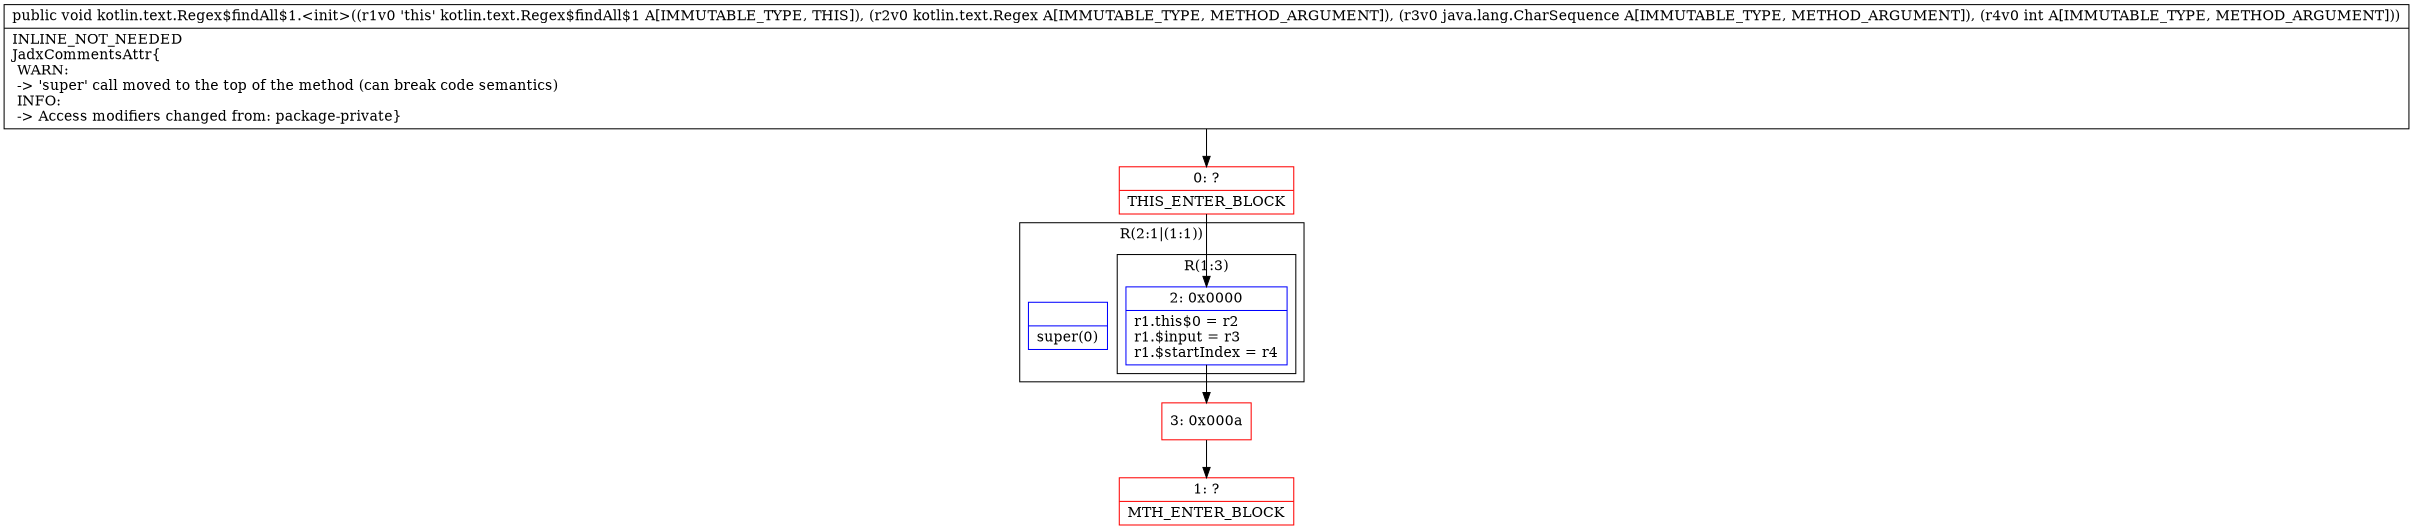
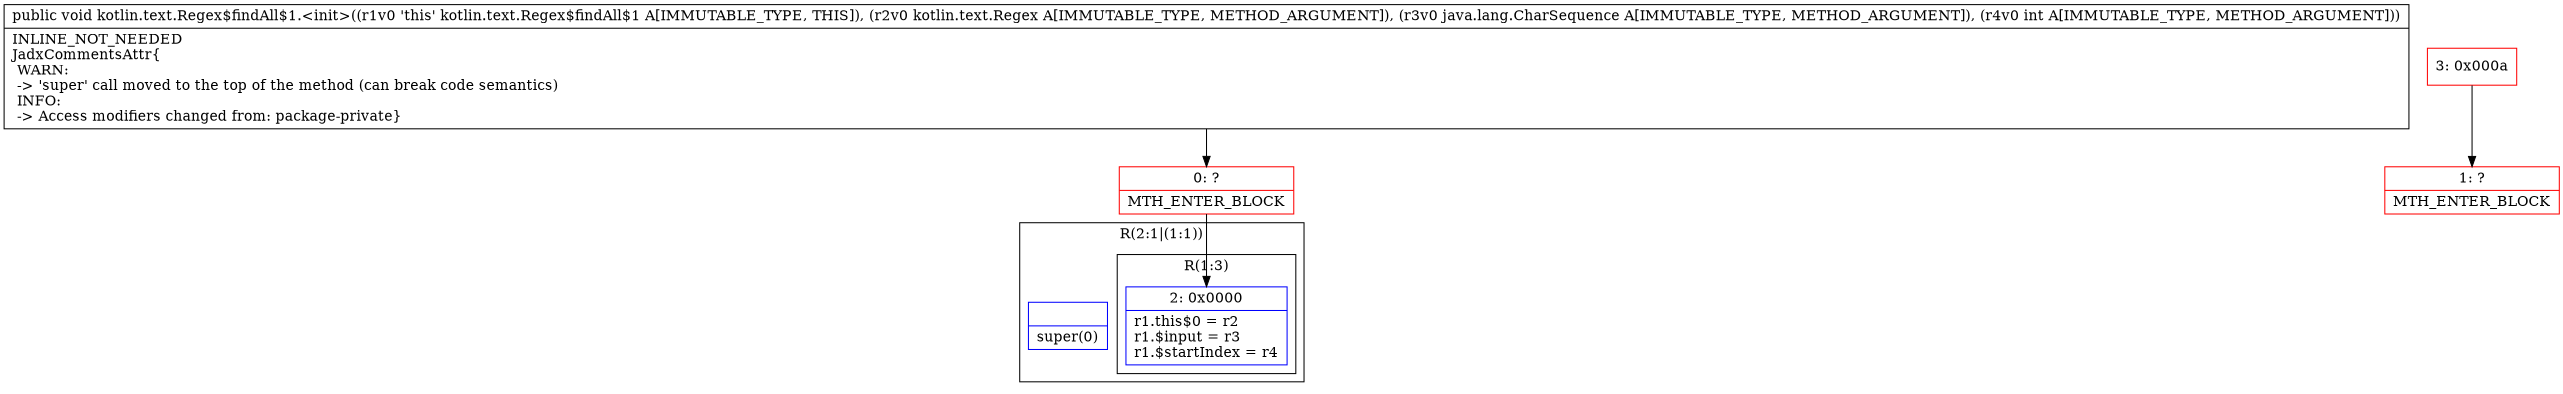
node "0: ?": text "THIS_ENTER_BLOCK" -> "MTH_ENTER_BLOCK"
edge "2: 0x0000" -> "3: 0x000a": removed
